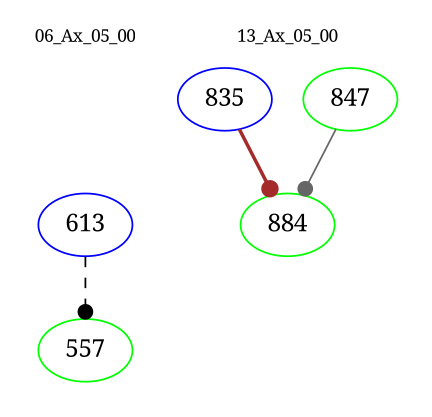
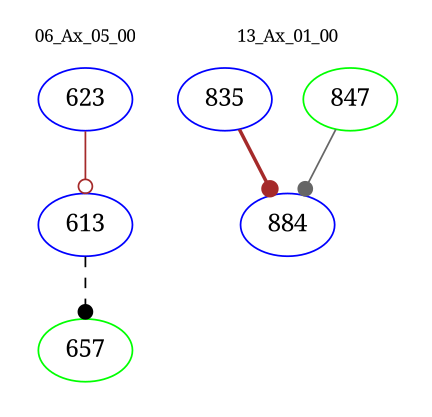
cluster "13_Ax_05_00": label "13_Ax_05_00" -> "13_Ax_01_00"
node "623": added
node "884": color green -> blue
node "557": label "557" -> "657"
